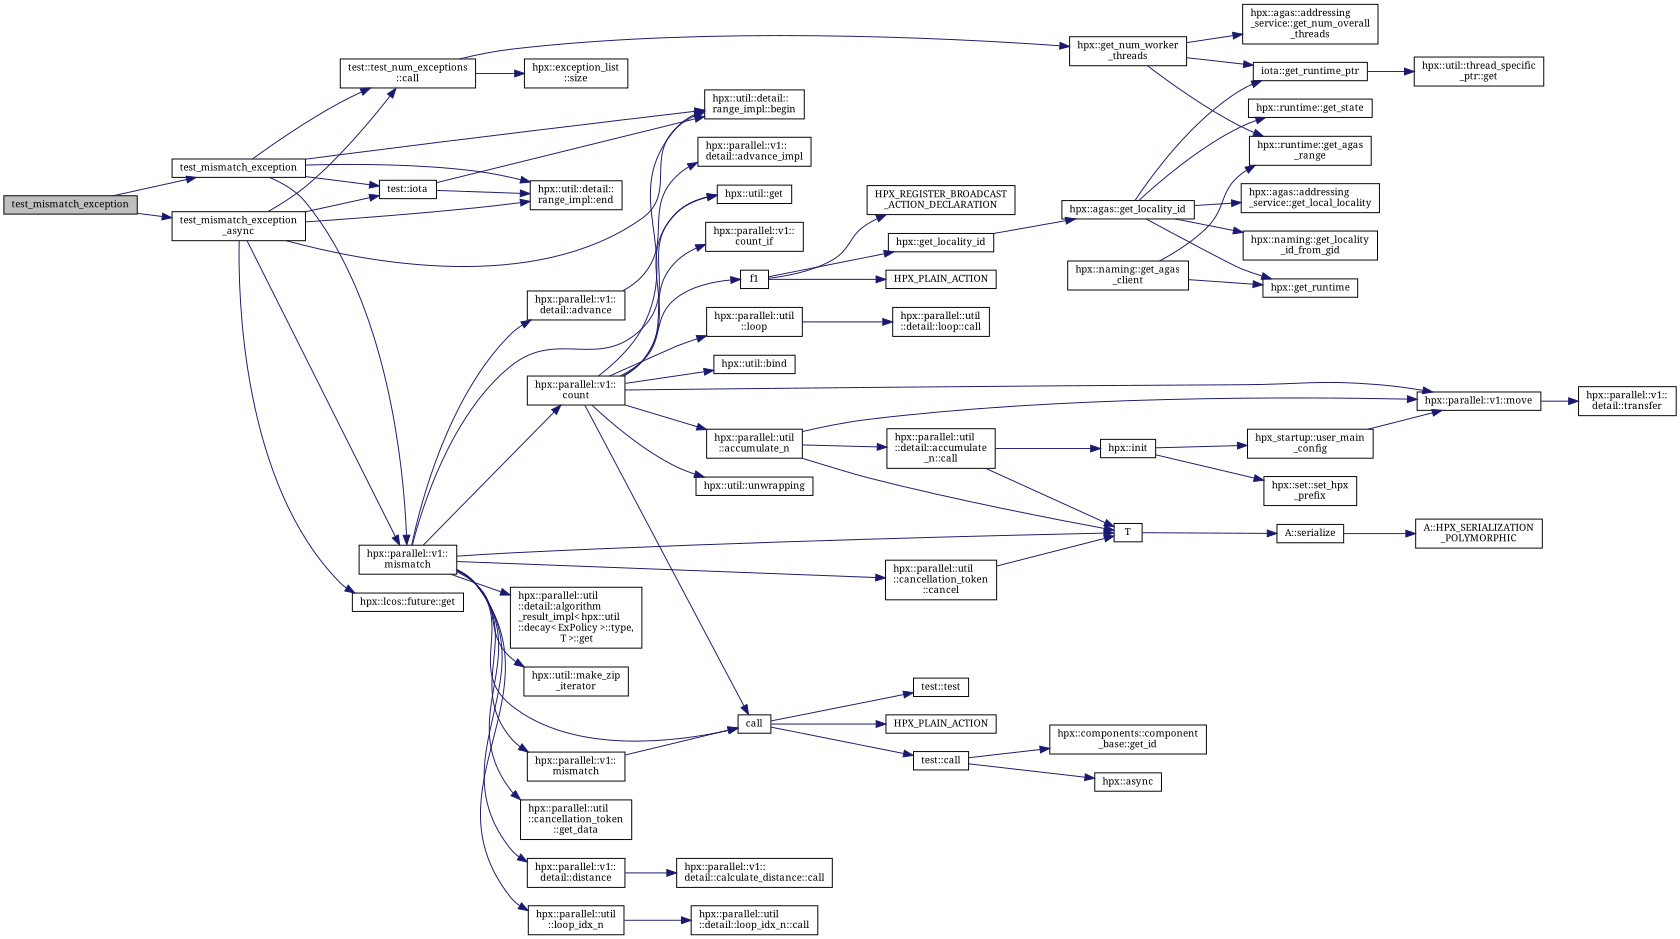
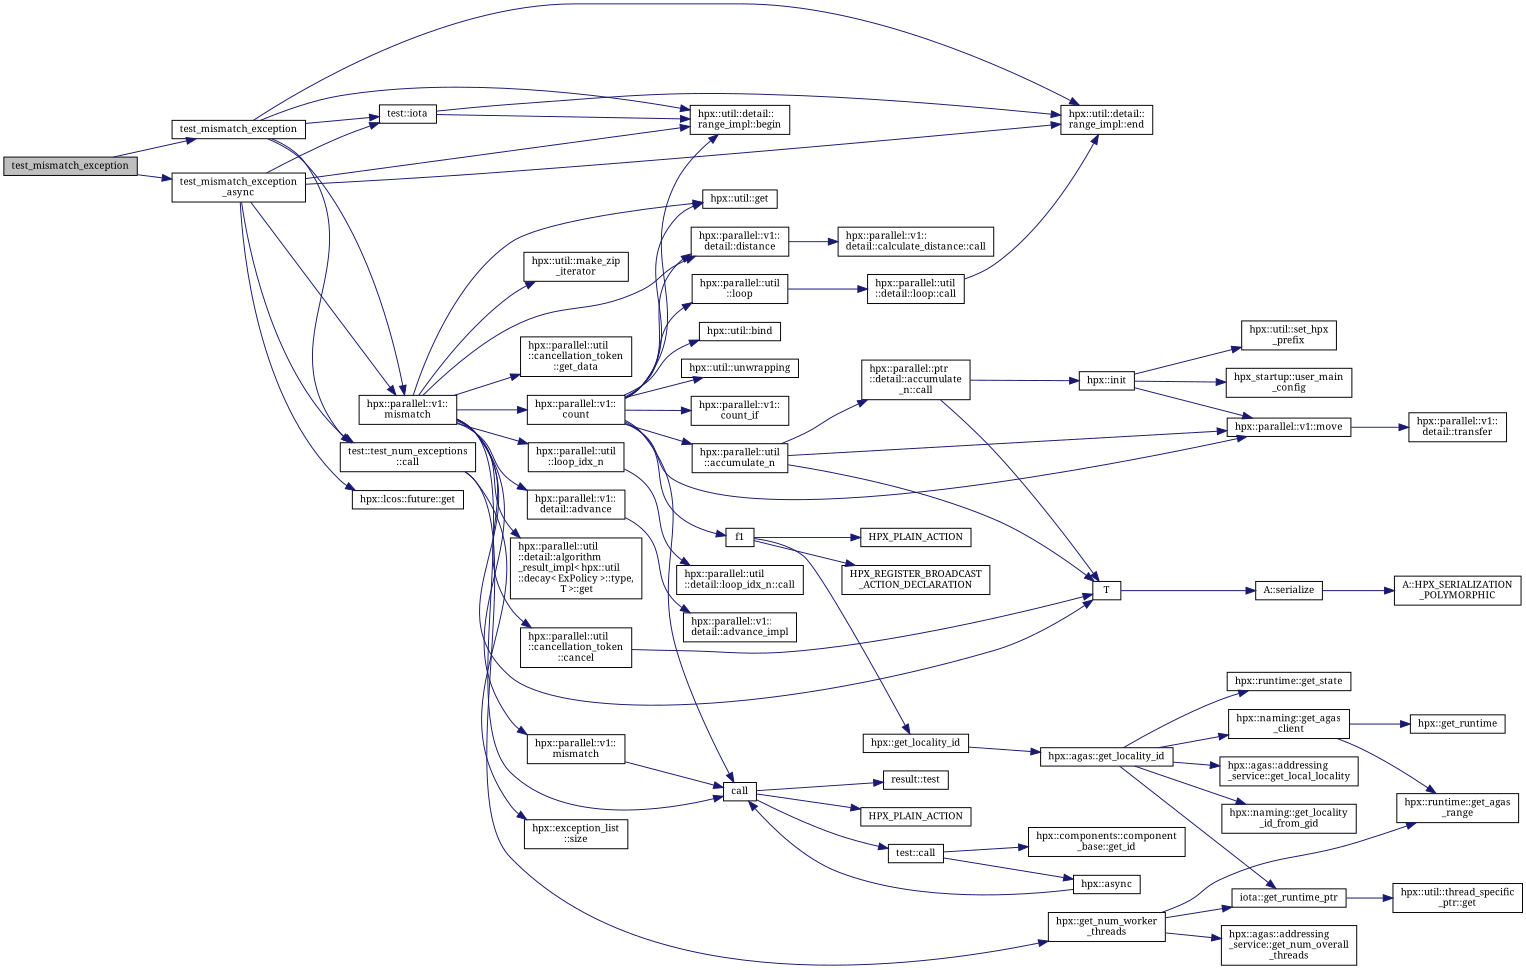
edge "hpx::parallel::util ::detail::loop::call" -> "hpx::util::detail:: range_impl::end": added
edge "hpx::agas::get_locality_id" -> "hpx::get_runtime": now "hpx::agas::get_locality_id" -> "hpx::naming::get_agas _client"
edge "hpx::parallel::v1:: count" -> "hpx::parallel::v1:: detail::distance": added
edge "hpx_startup::user_main _config" -> "hpx::parallel::v1::move": now "hpx::init" -> "hpx::parallel::v1::move"
node "hpx::parallel::util ::detail::accumulate _n::call": label "hpx::parallel::util ::detail::accumulate _n::call" -> "hpx::parallel::ptr ::detail::accumulate _n::call"
node "hpx::set::set_hpx _prefix": label "hpx::set::set_hpx _prefix" -> "hpx::util::set_hpx _prefix"
node "test::test": label "test::test" -> "result::test"
edge "hpx::async" -> "call": added
